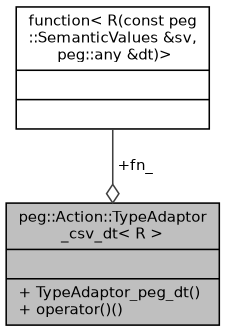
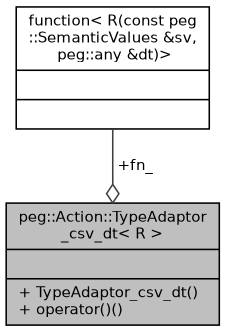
node "peg::Action::TypeAdaptor": text "+ TypeAdaptor_peg_dt()" -> "+ TypeAdaptor_csv_dt()"
